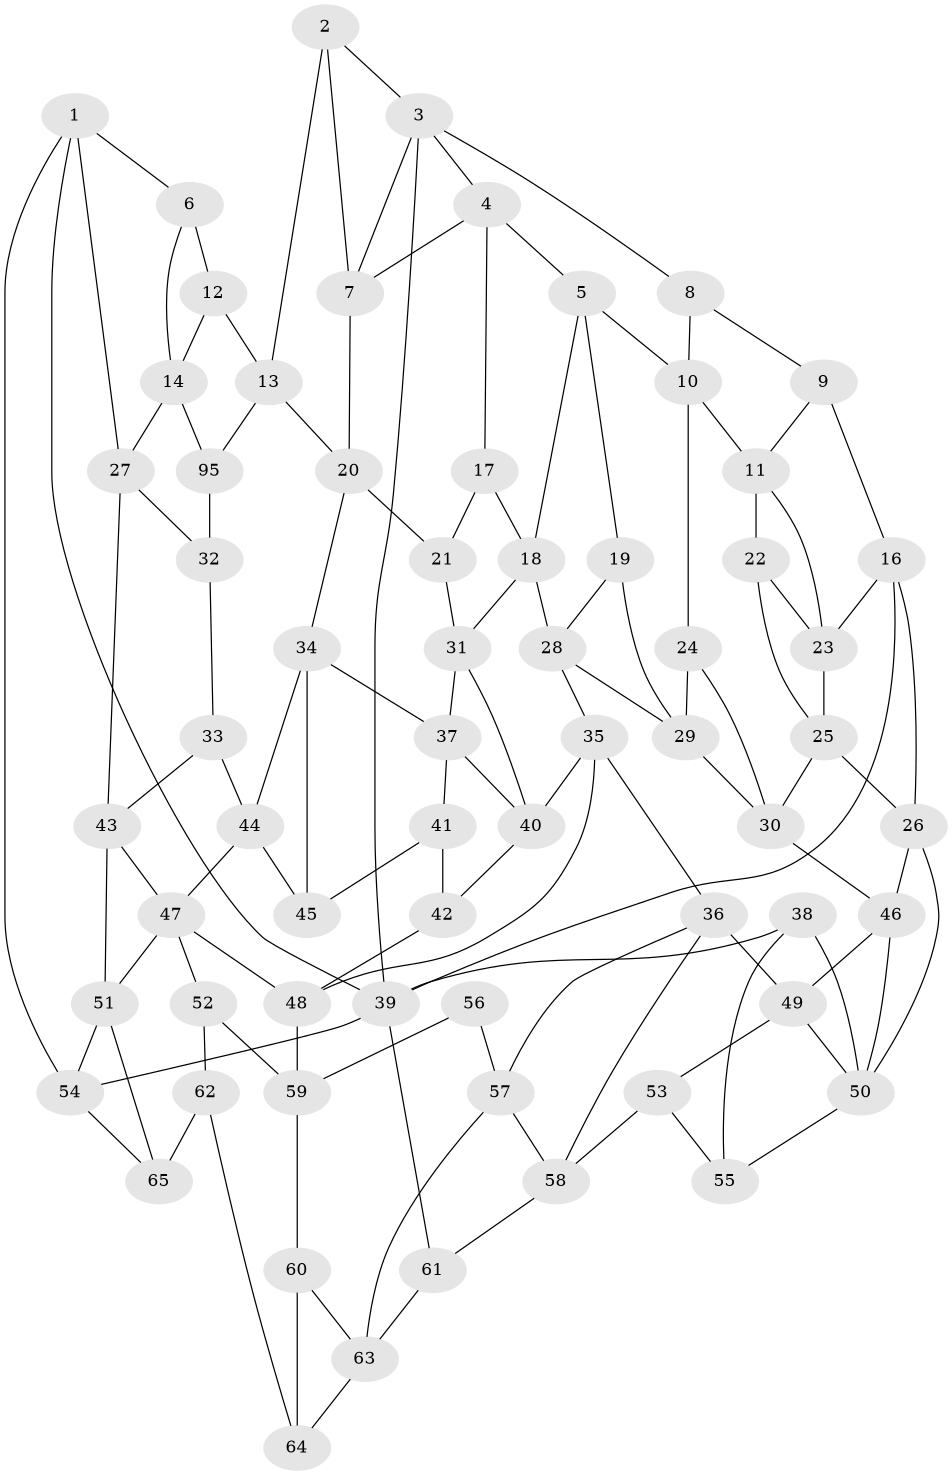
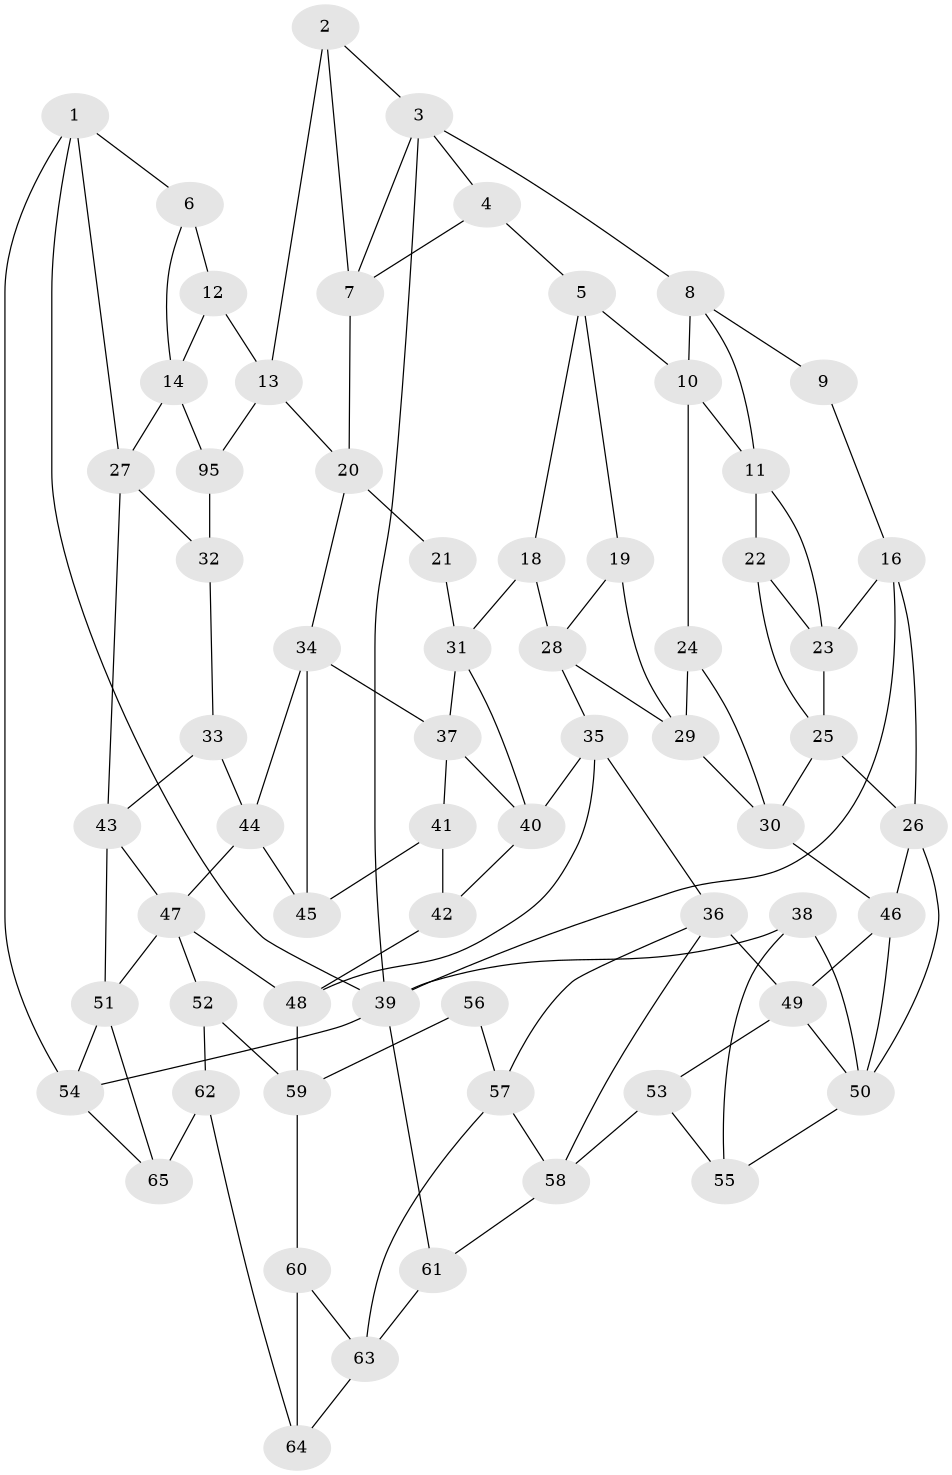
edge "9" -- "11": now "8" -- "11"
node "17": removed
